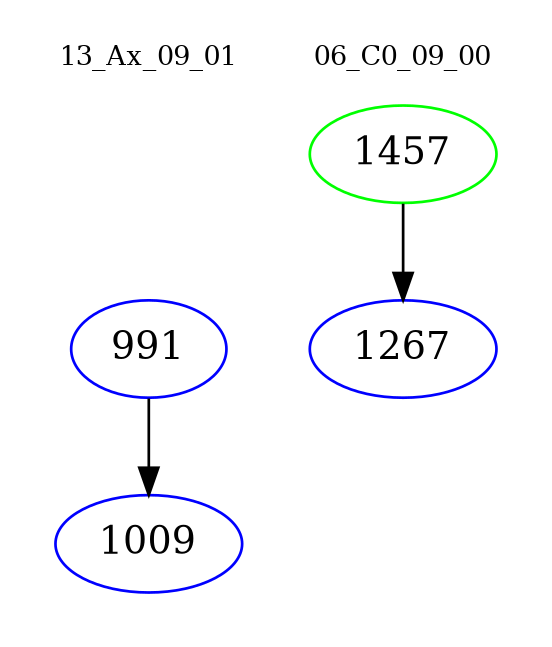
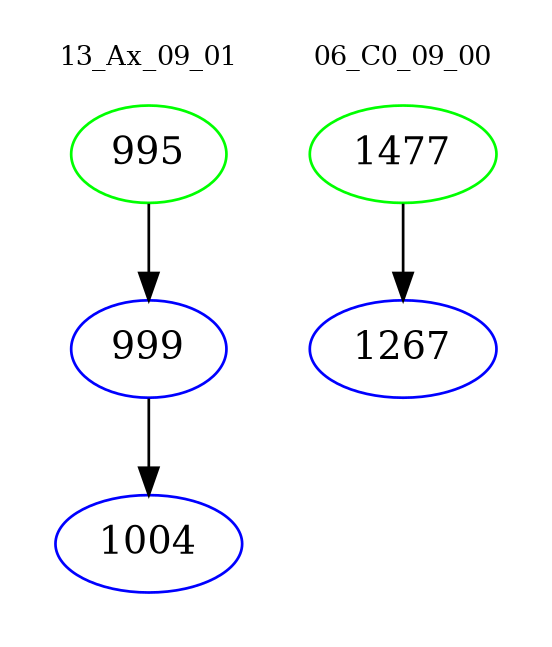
node "995": added
node "1457": label "1457" -> "1477"
node "991": label "991" -> "999"
node "1009": label "1009" -> "1004"
